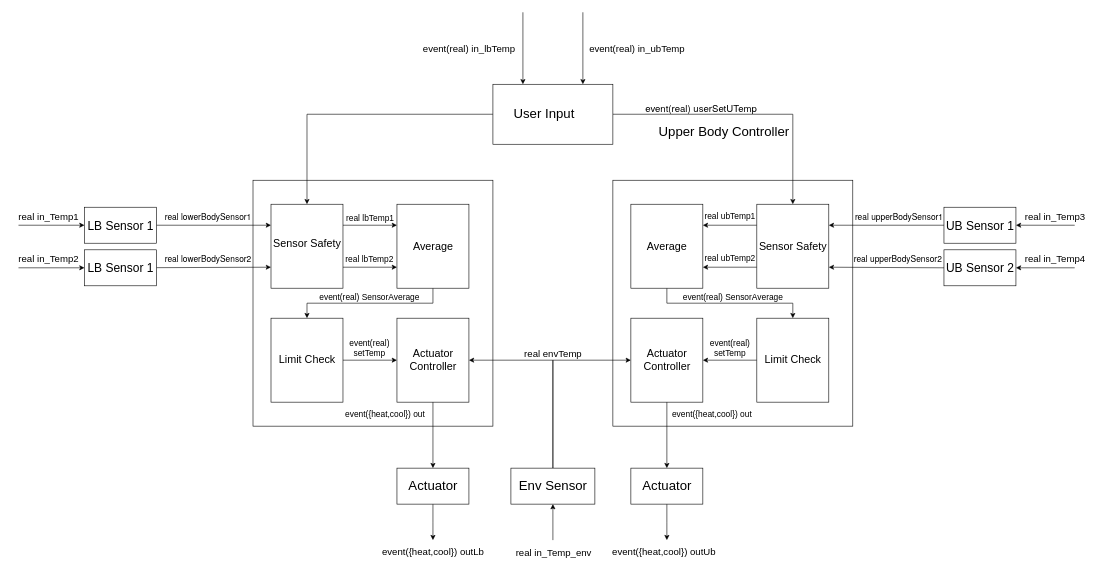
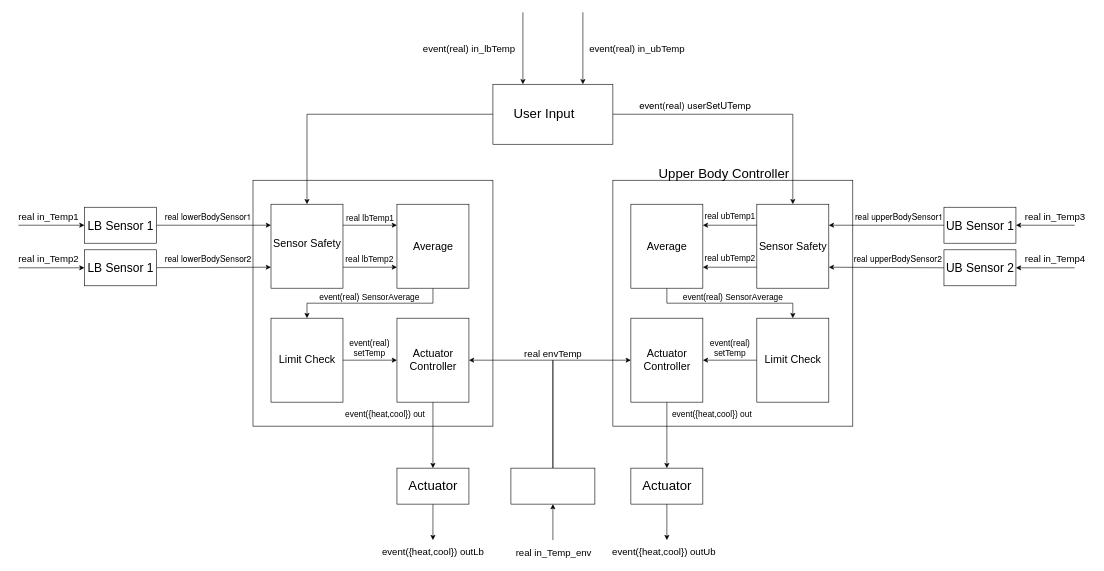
node "event(real) userSetUTemp": moved (701, 108) -> (695, 105)
node "Upper Body Controller": moved (724, 132) -> (724, 174)
node "Env Sensor": removed
